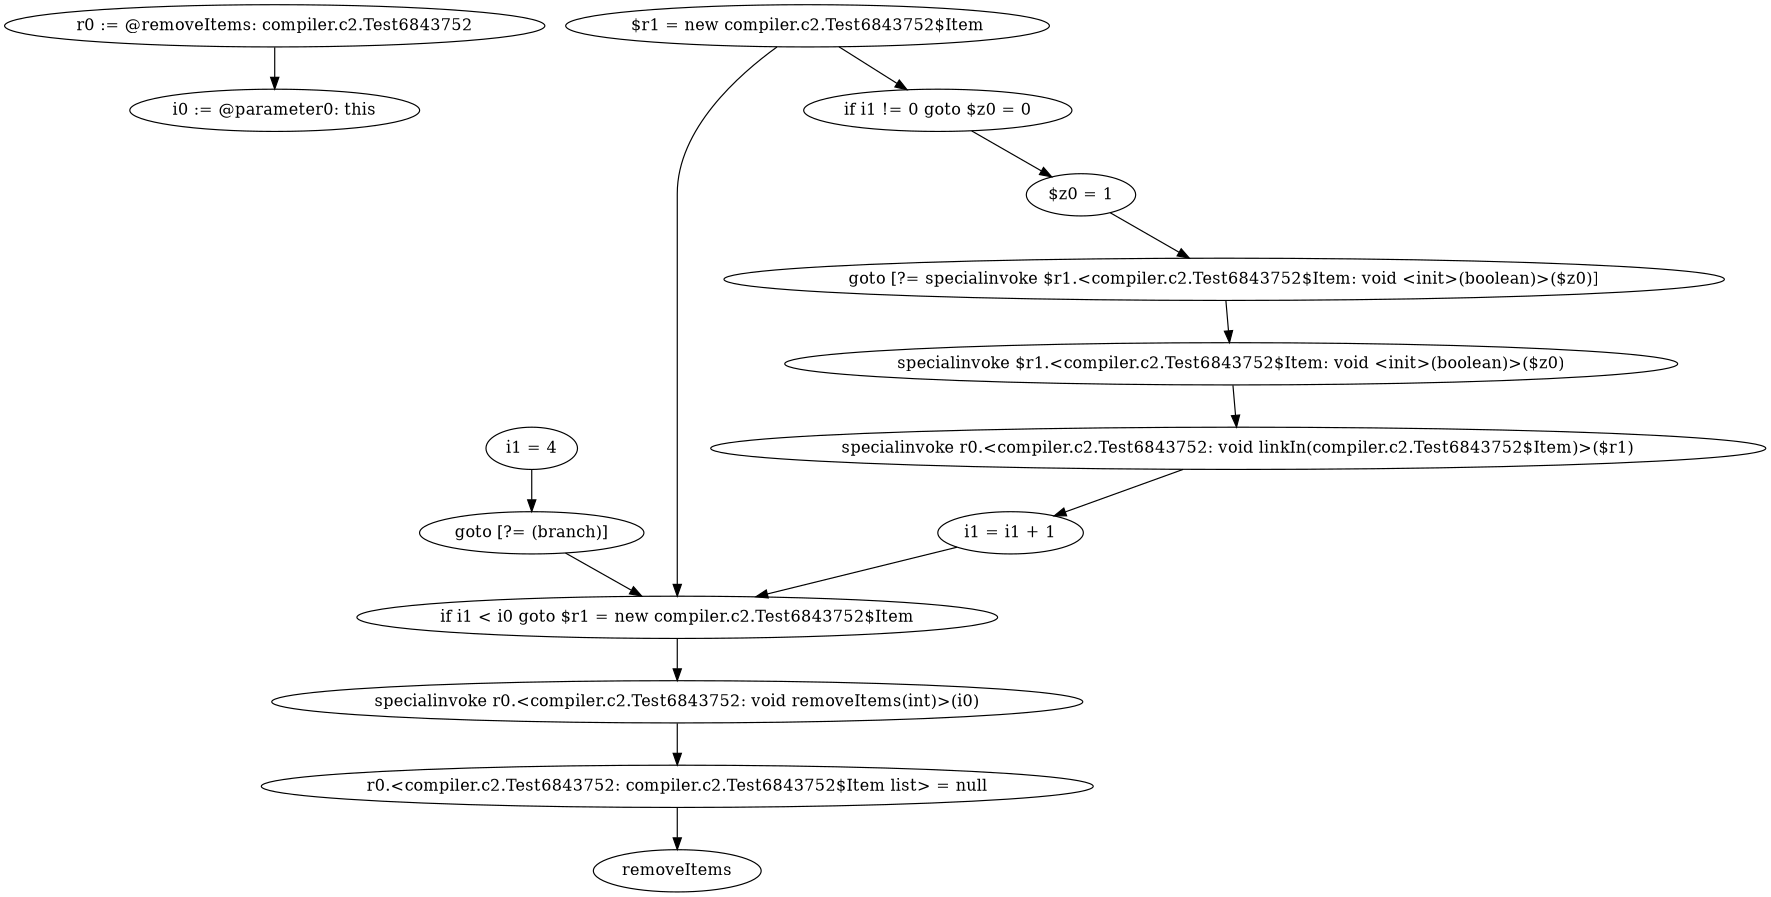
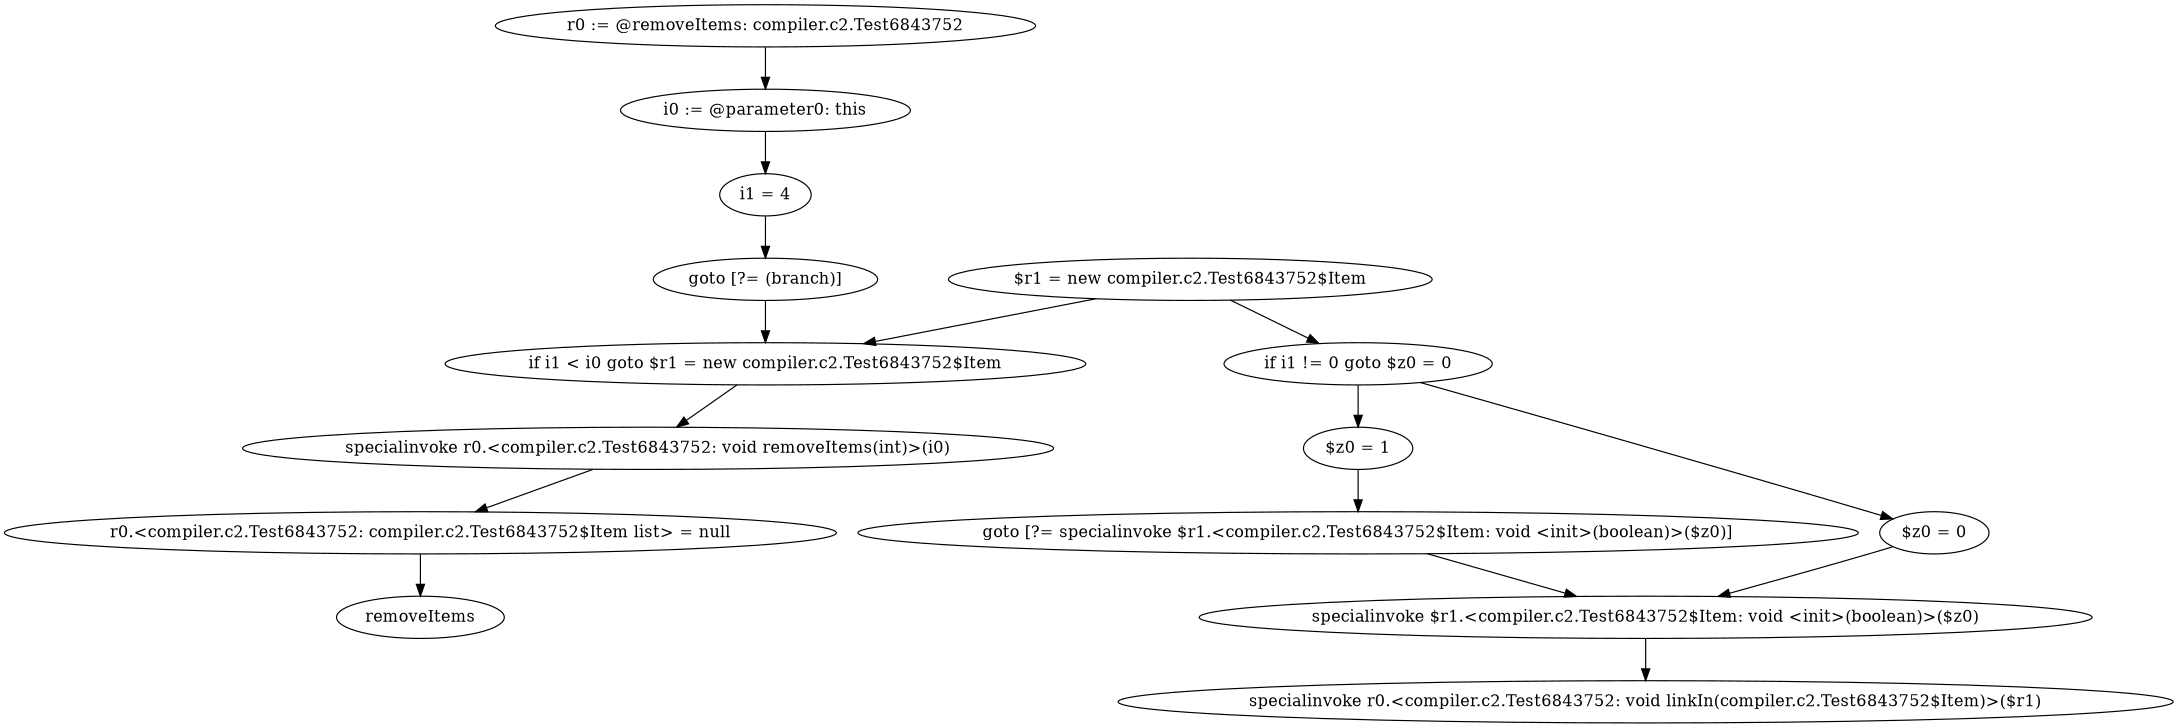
edge "i0 := @parameter0: this" -> "i1 = 4": added
node "i1 = i1 + 1": removed
node "$z0 = 0": added
